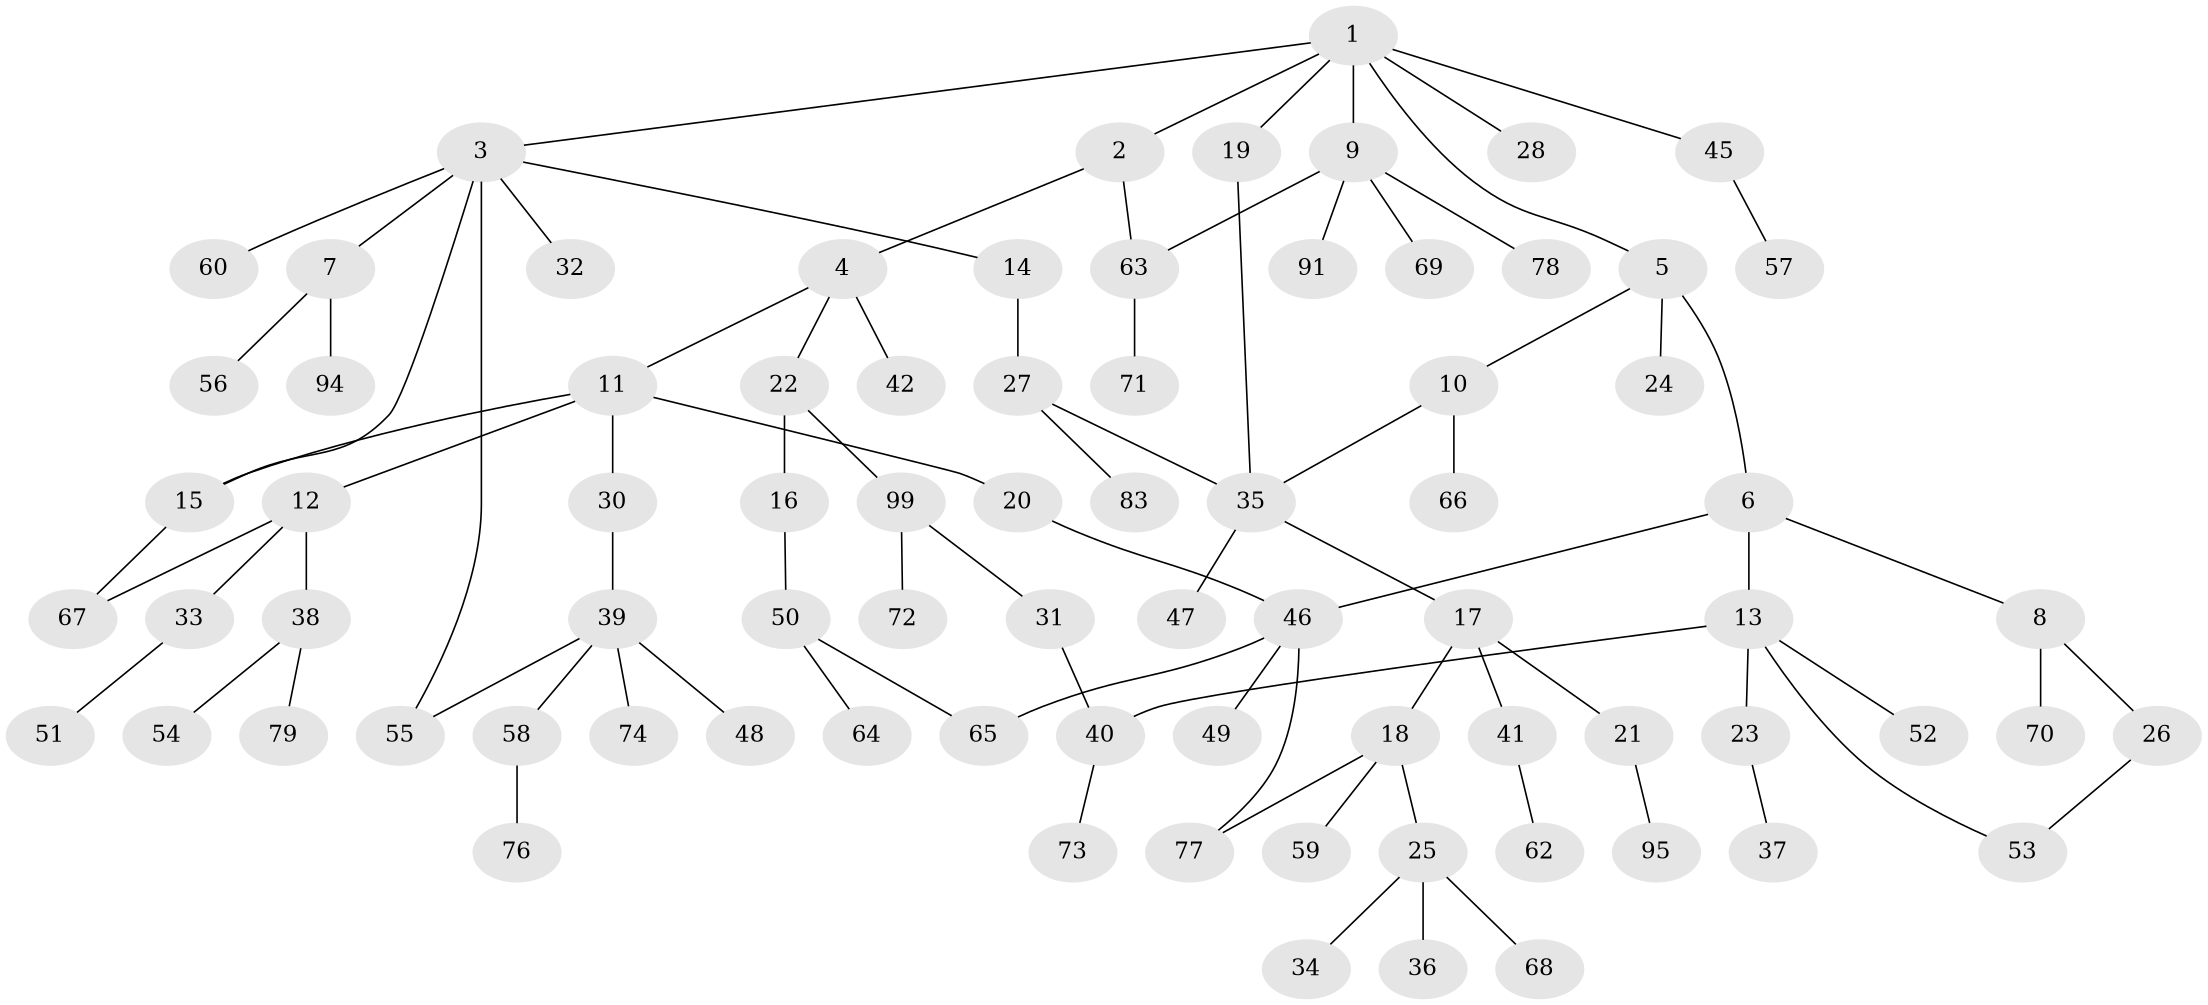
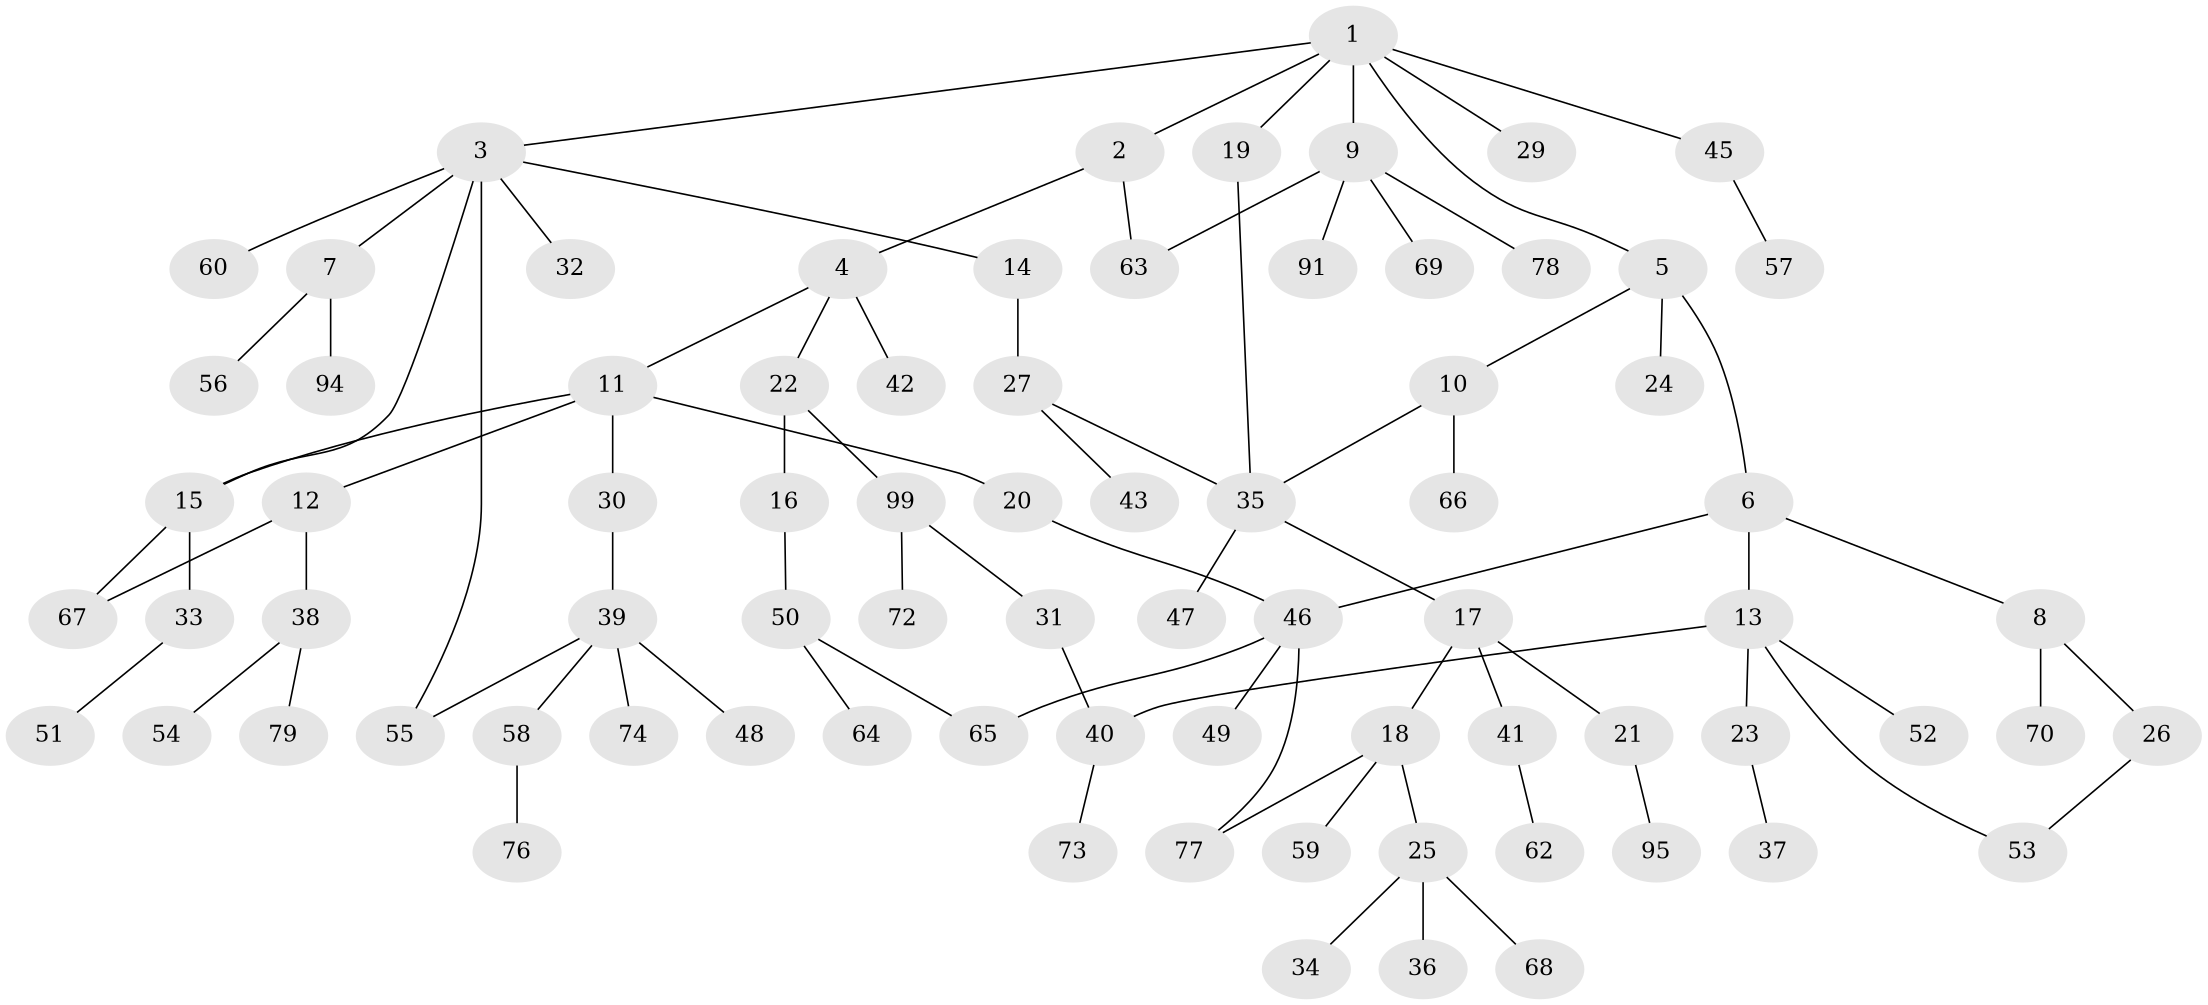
node "28": label "28" -> "29"
node "71": removed
node "83": label "83" -> "43"
edge "12" -- "33": now "15" -- "33"
